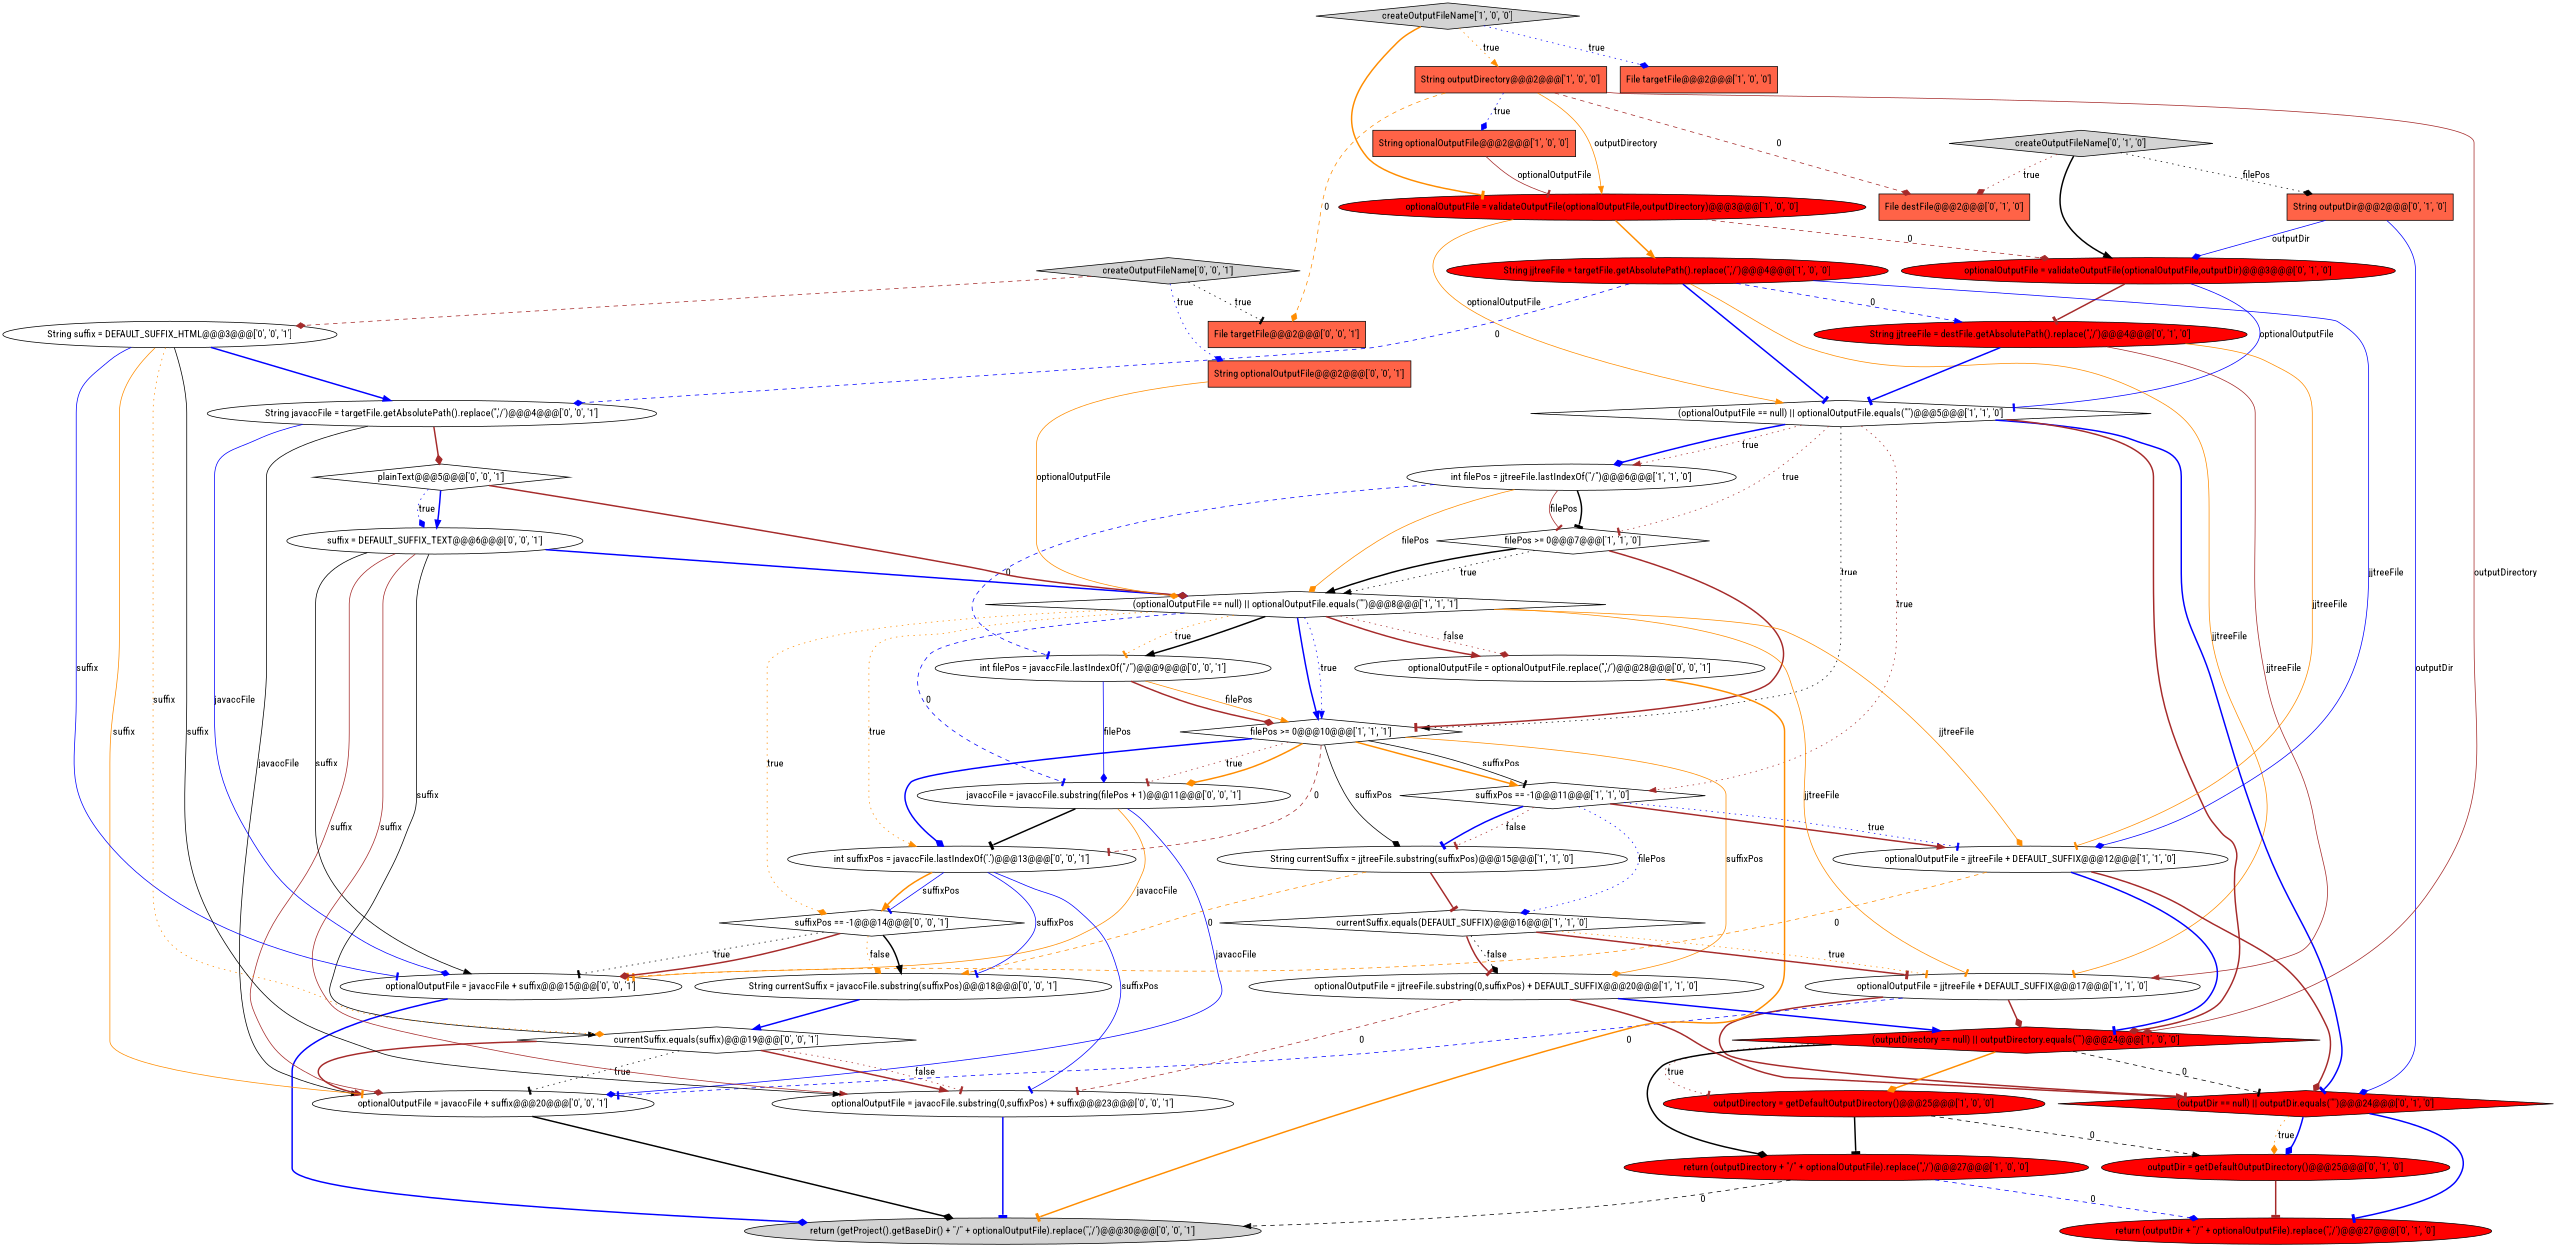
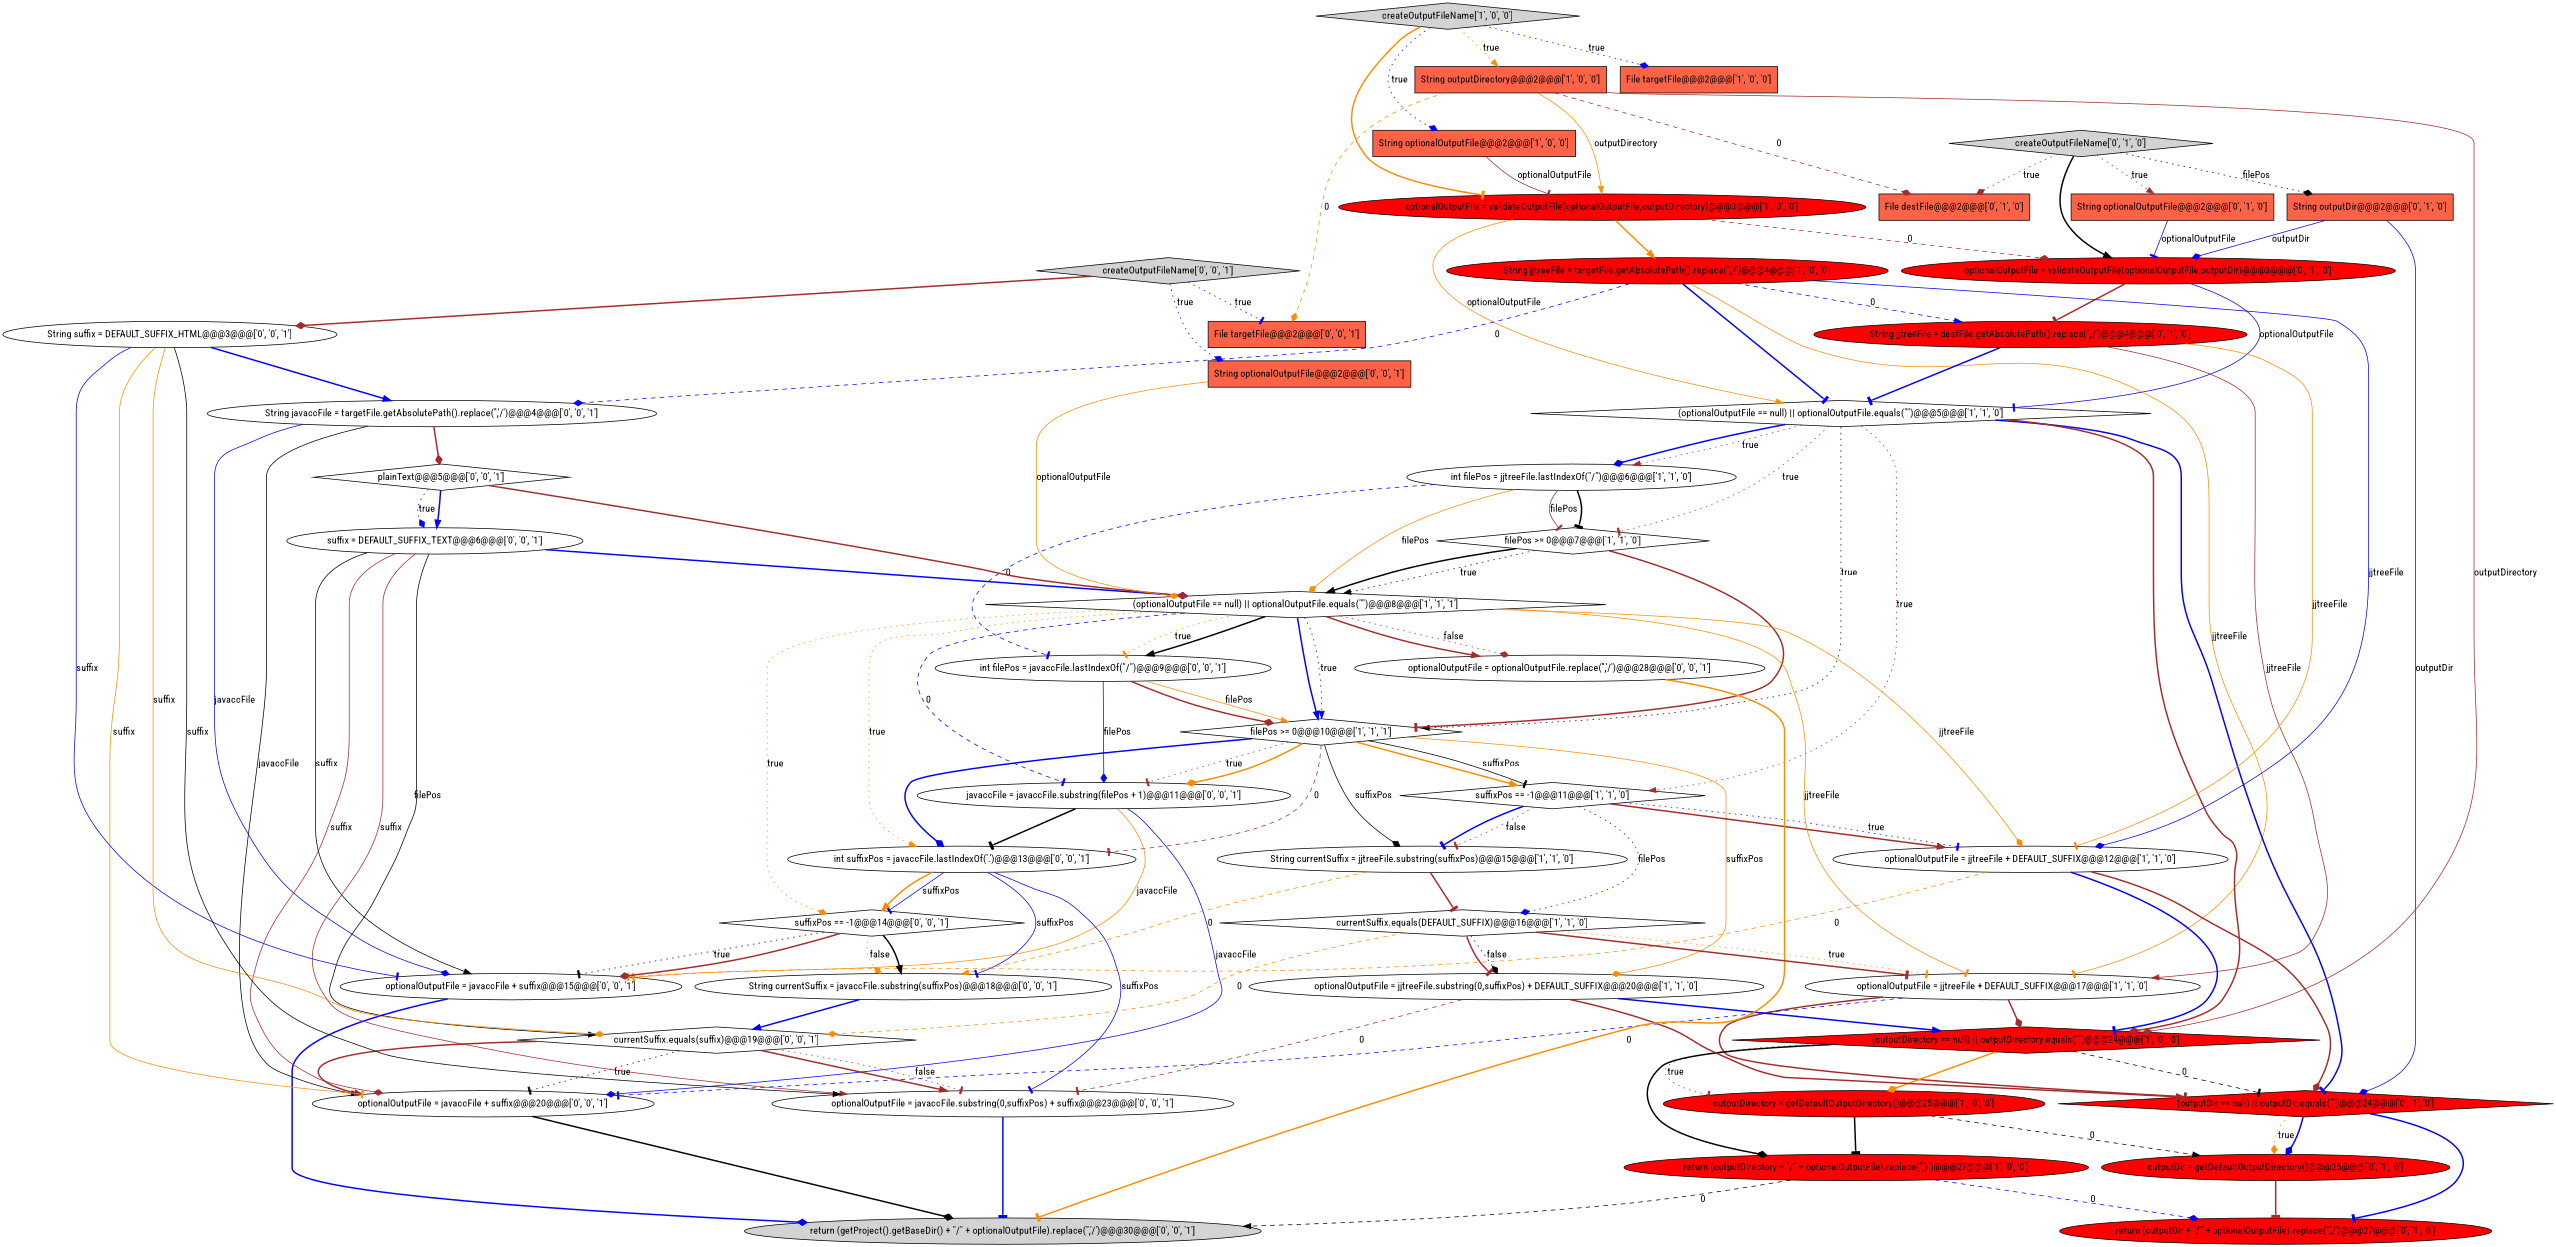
edge "String outputDirectory@@@2@@@['1', '0', '0']" -> "String optionalOutputFile@@@2@@@['1', '0', '0']": now "createOutputFileName['1', '0', '0']" -> "String optionalOutputFile@@@2@@@['1', '0', '0']"
node "String optionalOutputFile@@@2@@@['0', '1', '0']": added
edge "createOutputFileName['0', '0', '1']" -> "String suffix = DEFAULT_SUFFIX_HTML@@@3@@@['0', '0', '1']": style dashed -> bold
edge "createOutputFileName['0', '0', '1']" -> "File targetFile@@@2@@@['0', '0', '1']": color black -> blue
edge "suffix = DEFAULT_SUFFIX_TEXT@@@6@@@['0', '0', '1']" -> "currentSuffix.equals(suffix)@@@19@@@['0', '0', '1']": label "suffix" -> "filePos"
edge "String suffix = DEFAULT_SUFFIX_HTML@@@3@@@['0', '0', '1']" -> "currentSuffix.equals(suffix)@@@19@@@['0', '0', '1']": style dotted -> solid
edge "currentSuffix.equals(DEFAULT_SUFFIX)@@@16@@@['1', '1', '0']" -> "currentSuffix.equals(suffix)@@@19@@@['0', '0', '1']": added, label "0"
